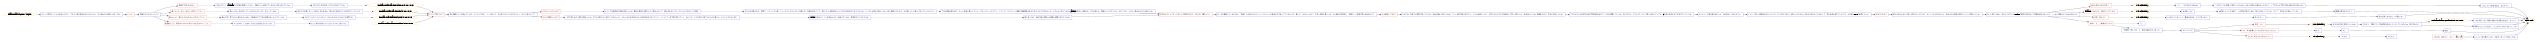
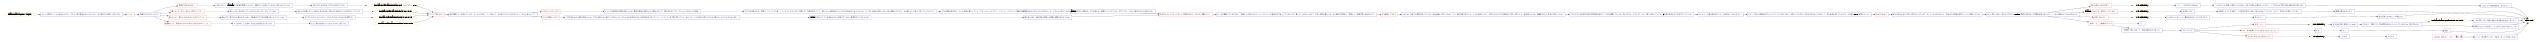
node "Boolean DrifterParentsUnknown is now true.": label "Boolean DrifterParentsUnknown is now true." -> "Boolean DrifterParentsUnknown is ごめんなさい true."
